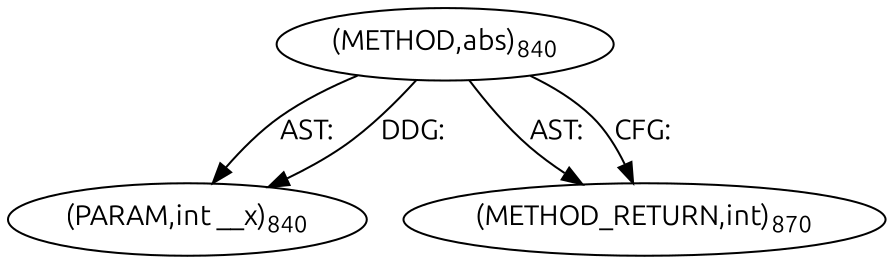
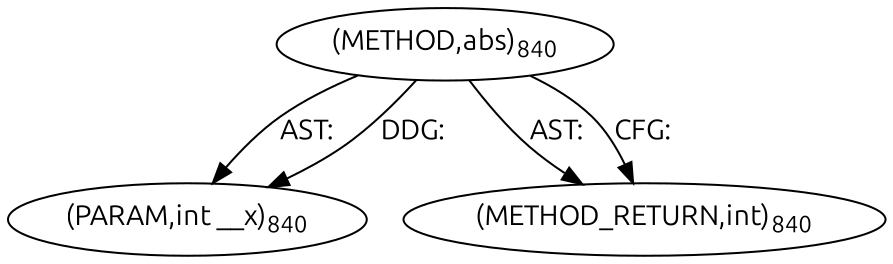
node "(METHOD_RETURN,int)": text "870" -> "840"
